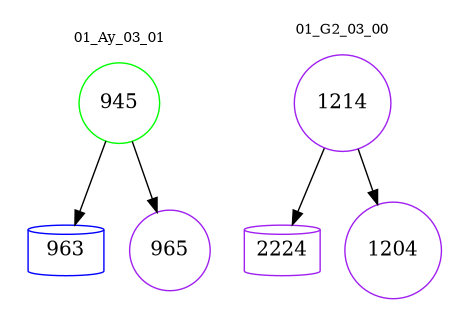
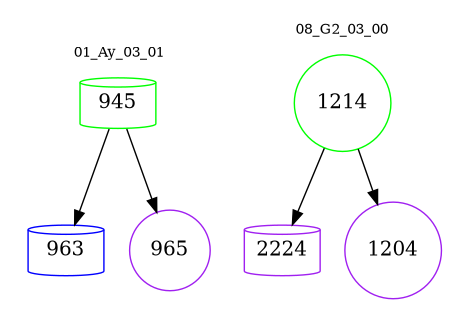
cluster "01_G2_03_00": label "01_G2_03_00" -> "08_G2_03_00"
node "945": shape circle -> cylinder
node "1214": color purple -> green
